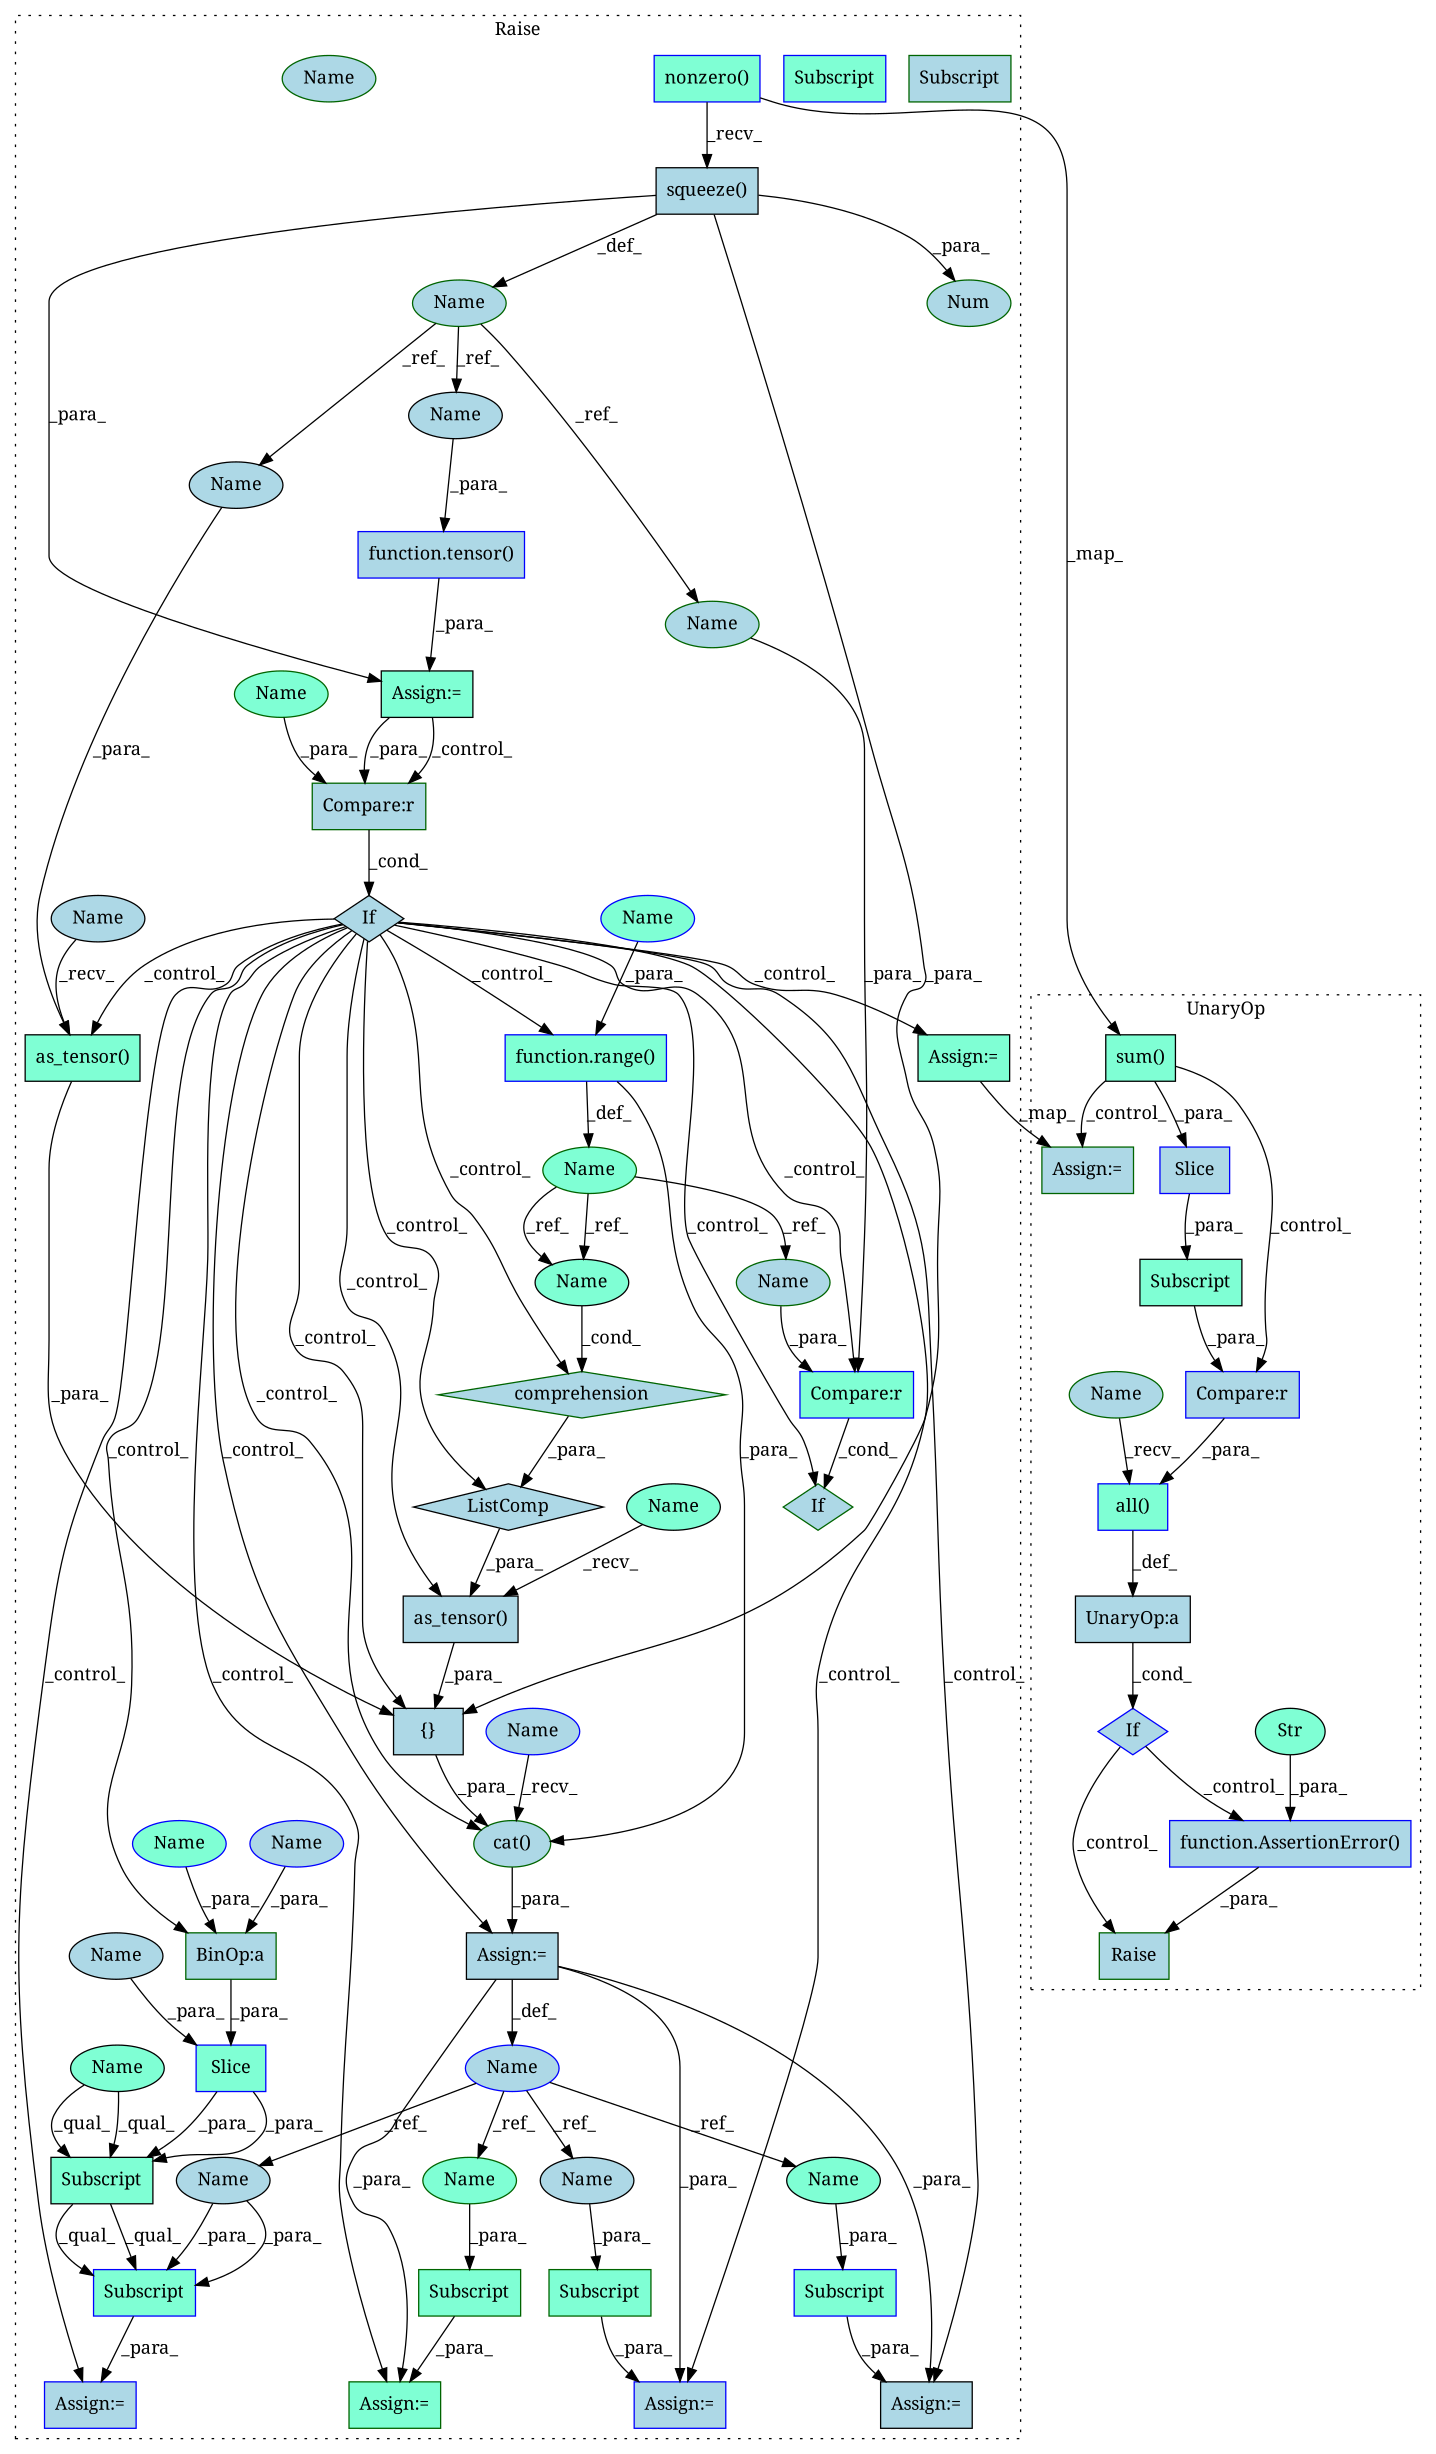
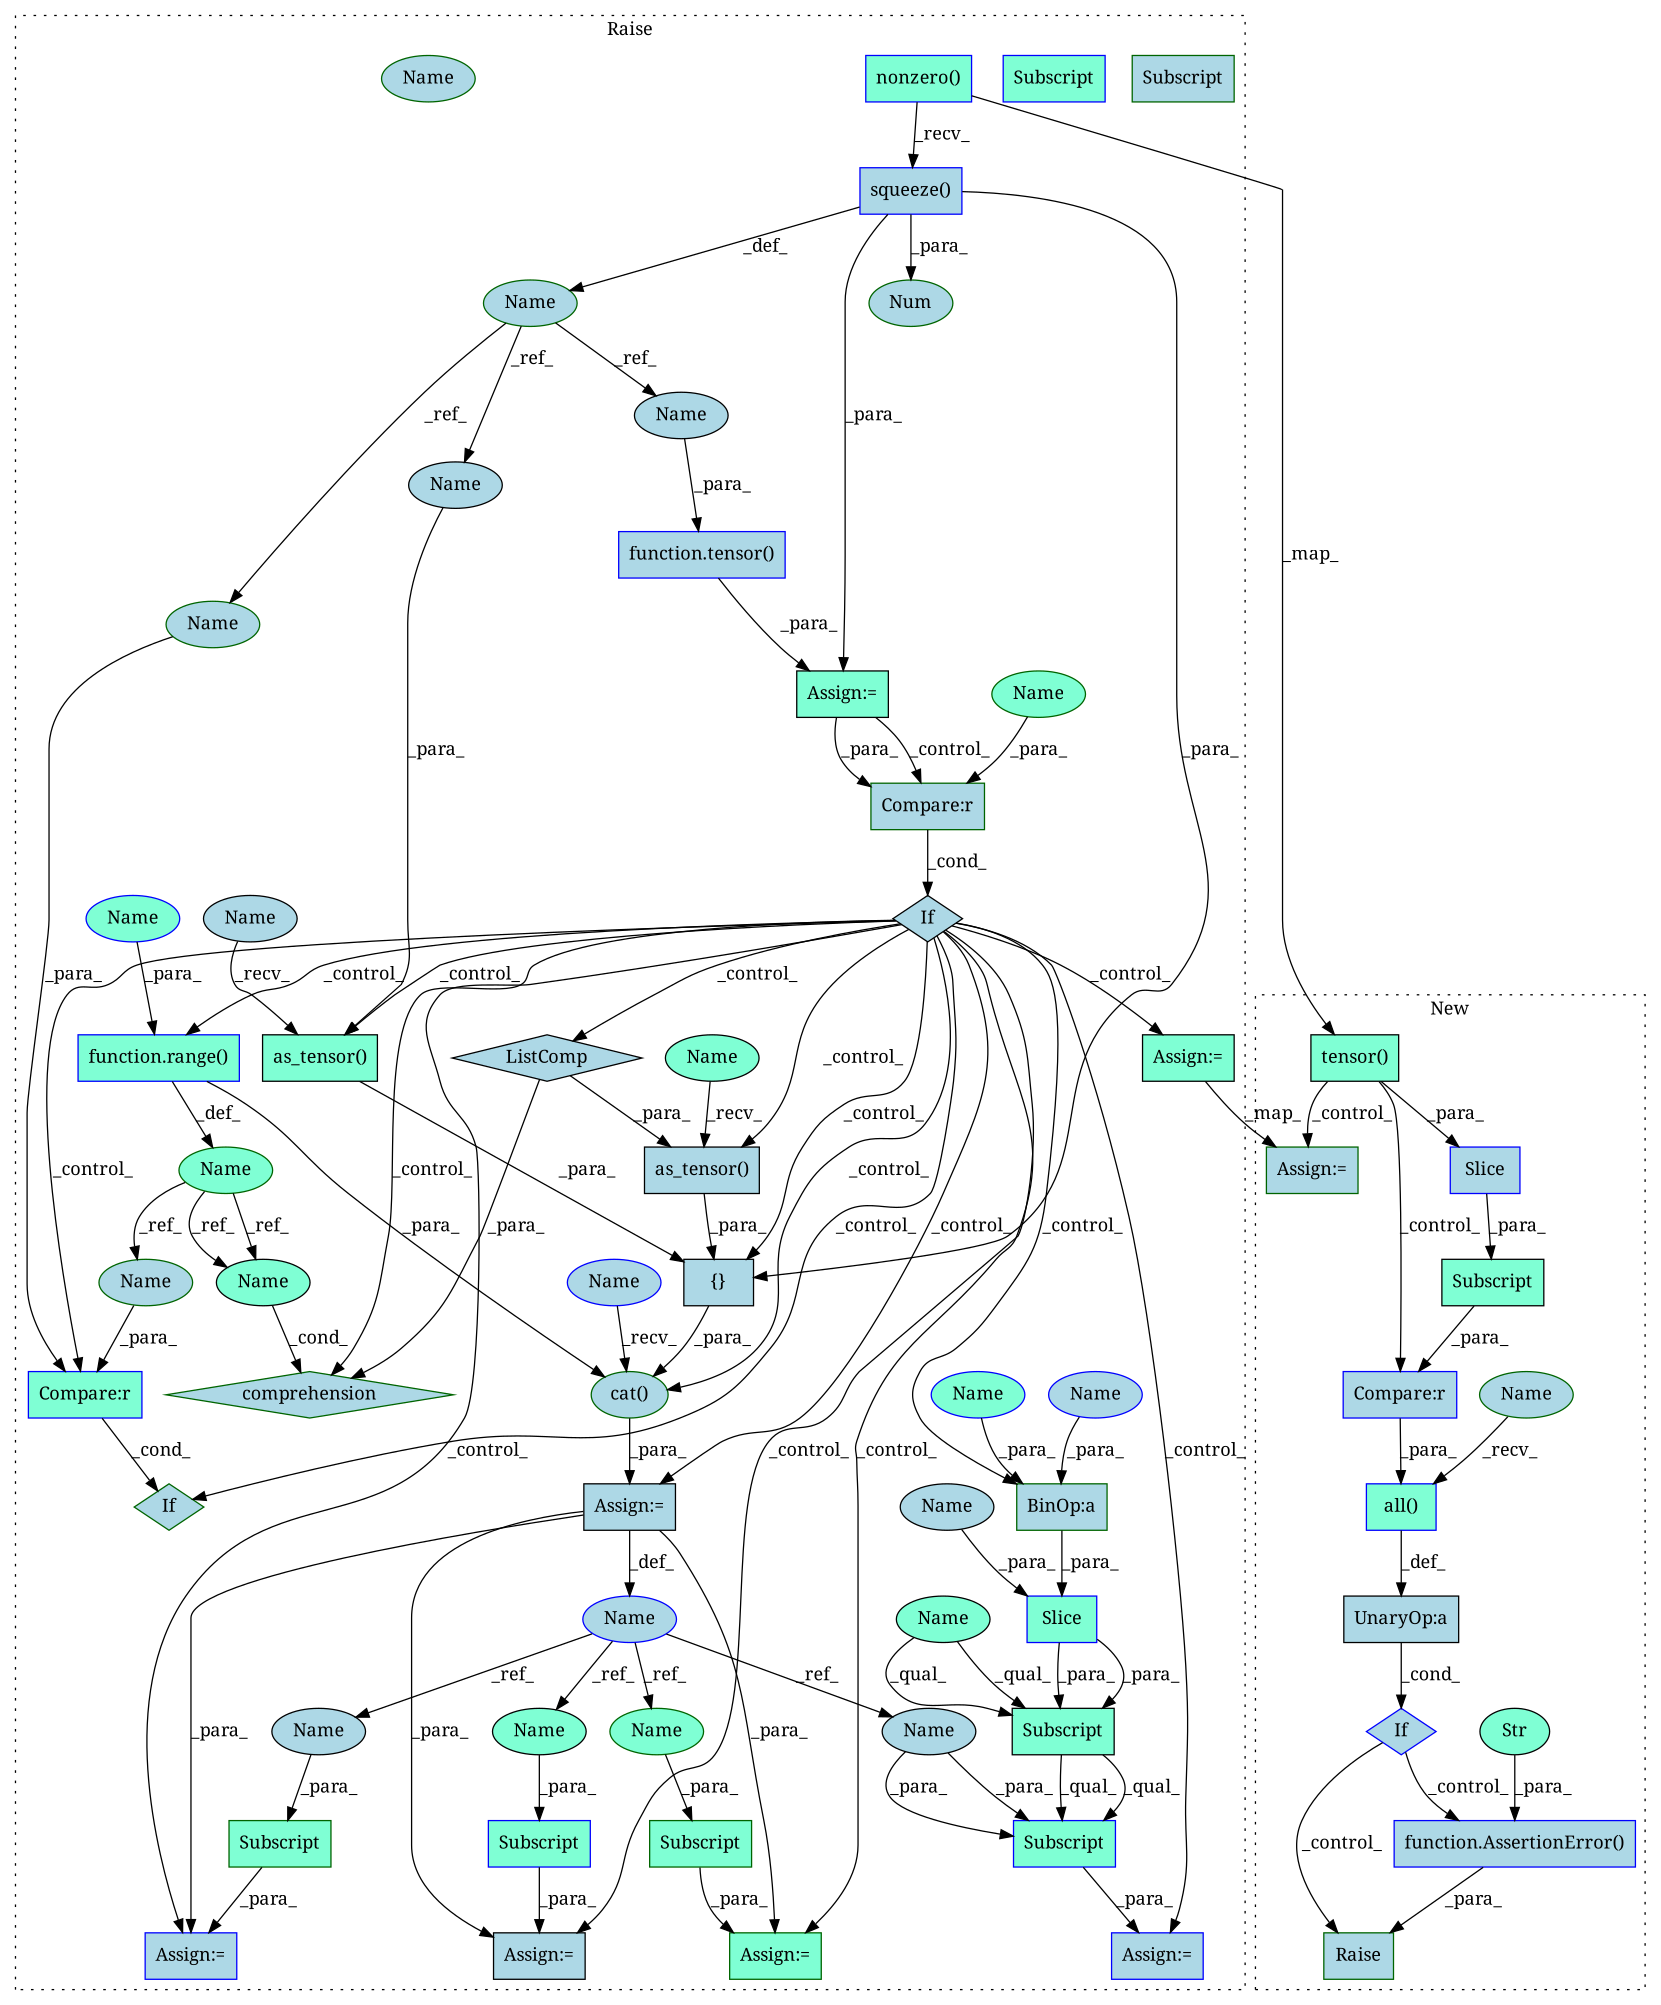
node "squeeze()": color black -> blue
cluster "UnaryOp": label "UnaryOp" -> "New"
node "sum()": label "sum()" -> "tensor()"
edge "comprehension" -> "ListComp": reversed
